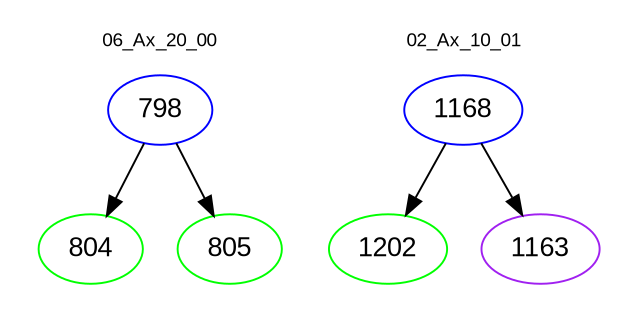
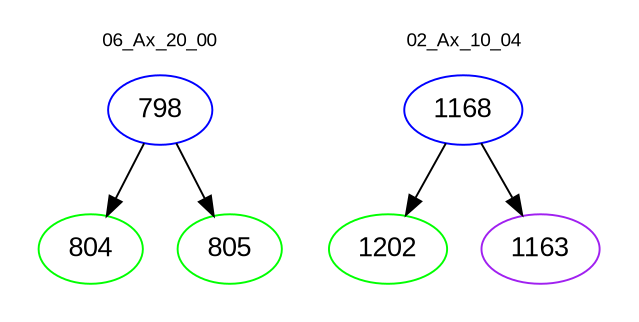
cluster "02_Ax_10_01": label "02_Ax_10_01" -> "02_Ax_10_04"
